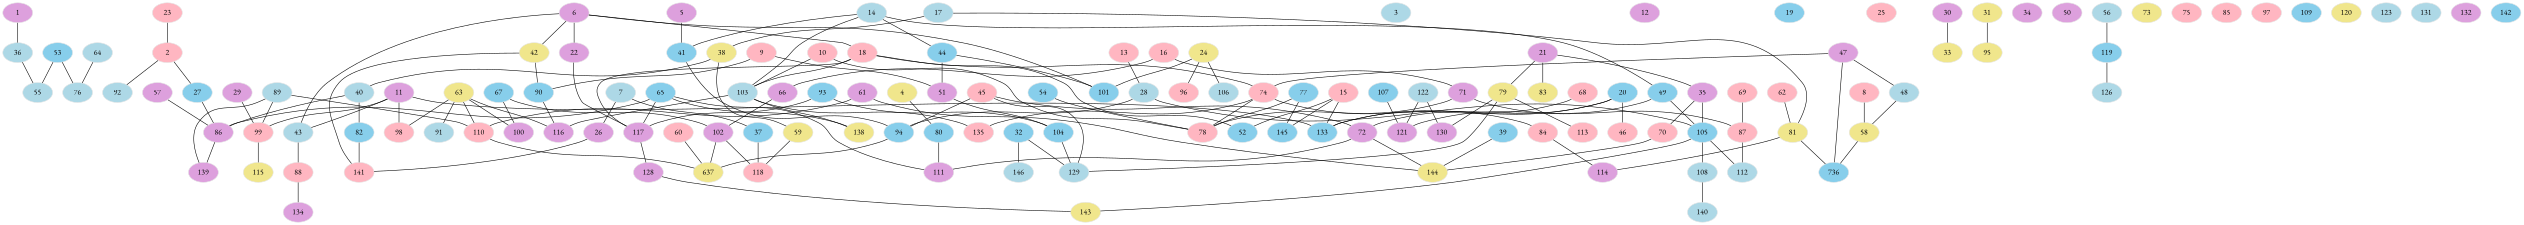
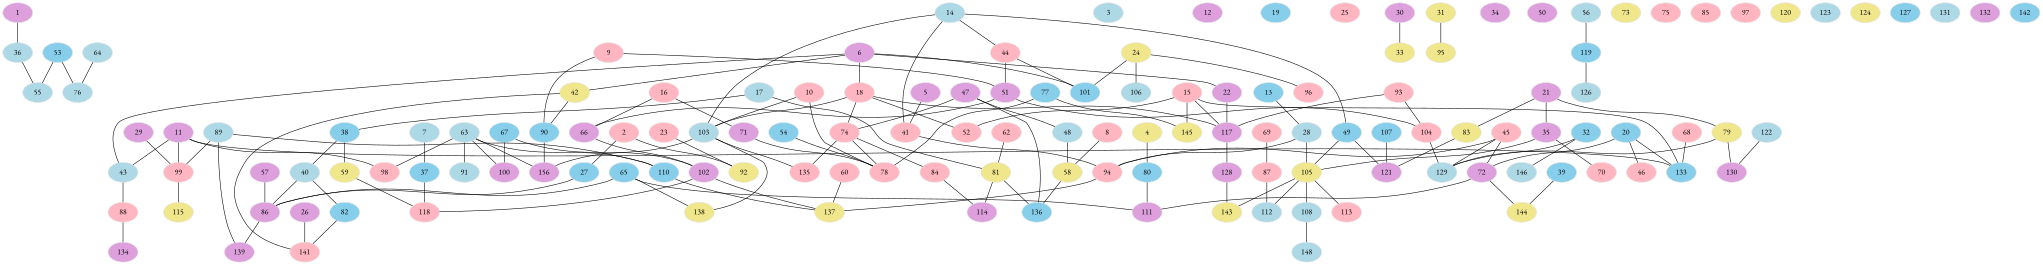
node "124": added
node "127": added
node "109": removed
edge "23" -- "2": now "23" -- "92"
node "41": fillcolor skyblue -> lightpink
node "38": fillcolor khaki -> skyblue
node "44": fillcolor skyblue -> lightpink
node "13": fillcolor lightpink -> skyblue
node "92": fillcolor lightblue -> khaki
node "63": fillcolor khaki -> lightblue
node "93": fillcolor skyblue -> lightpink
node "61": removed
edge "71" -- "87": removed
edge "51" -- "66": added
edge "7" -- "26": removed
edge "122" -- "121": now "83" -- "121"
edge "65" -- "117": now "15" -- "117"
edge "79" -- "113": now "105" -- "113"
node "110": fillcolor lightpink -> skyblue
node "116": label "116" -> "156"
node "94": fillcolor skyblue -> lightpink
node "104": fillcolor skyblue -> lightpink
node "52": fillcolor skyblue -> lightpink
node "145": fillcolor skyblue -> khaki
node "105": fillcolor skyblue -> khaki
edge "70" -- "144": removed
node "637": label "637" -> "137"
node "736": label "736" -> "136"
node "140": label "140" -> "148"
